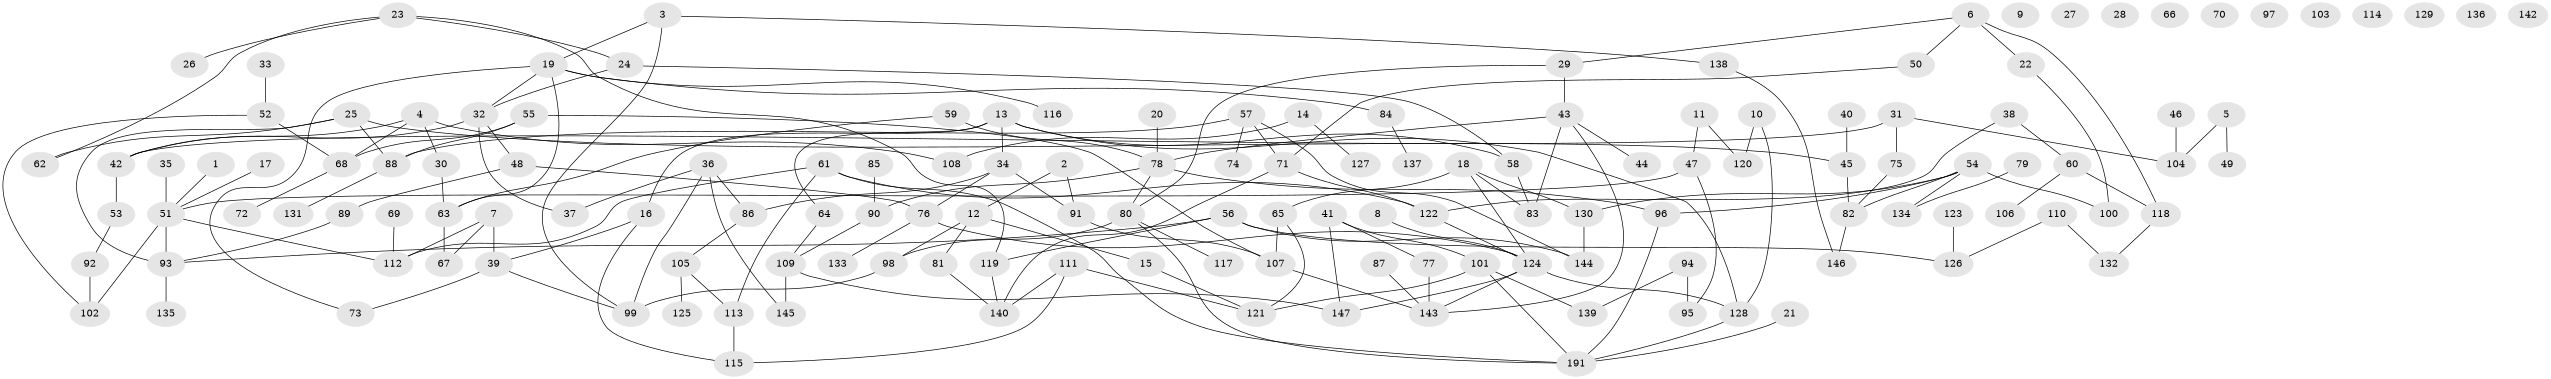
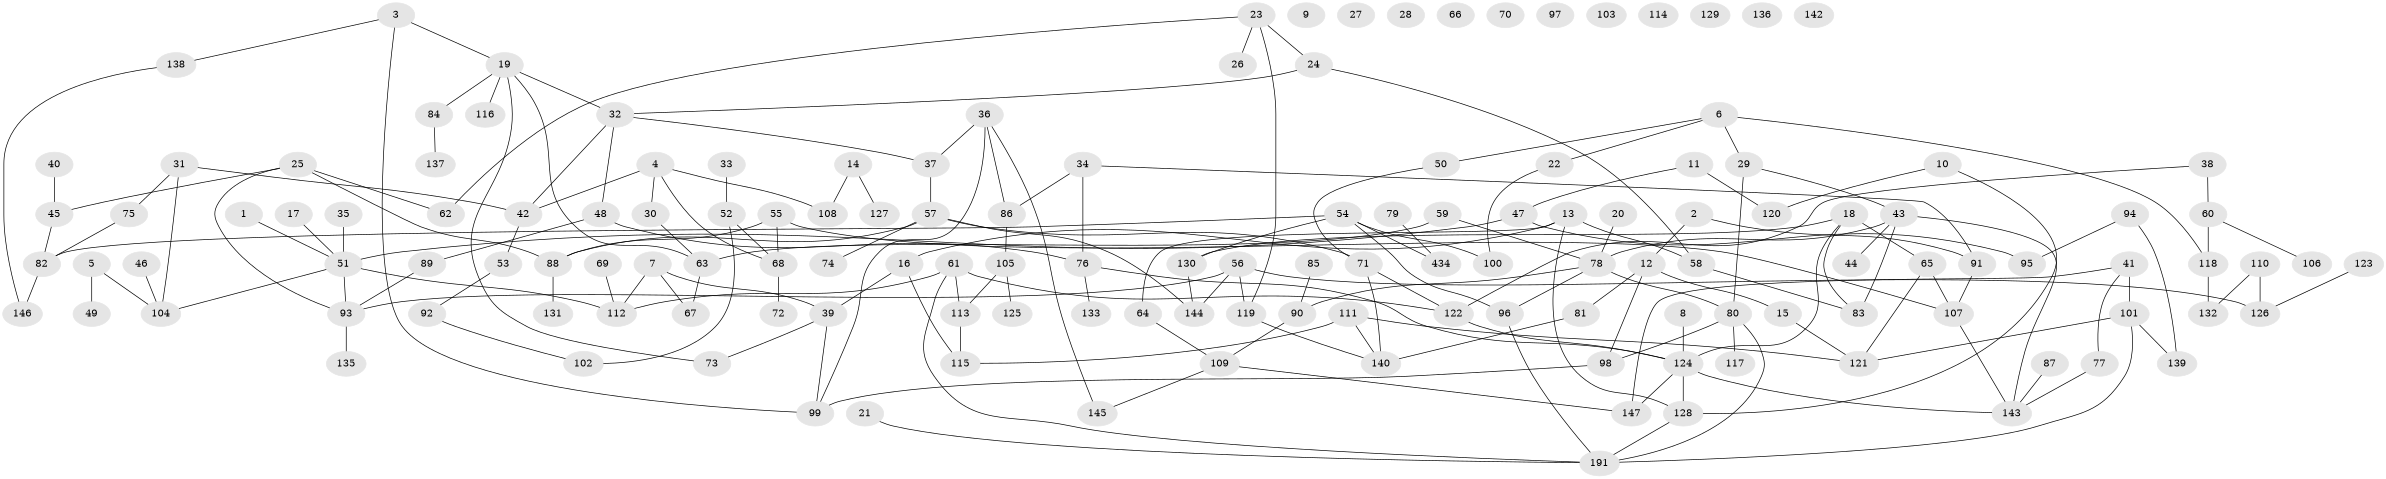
edge "13" -- "34": removed
edge "37" -- "57": added
node "134": label "134" -> "434"
edge "51" -- "102": now "51" -- "104"
